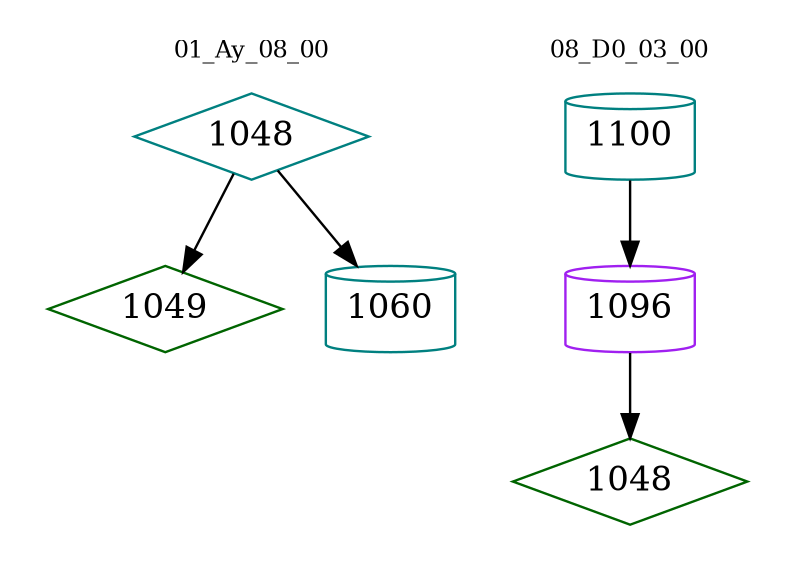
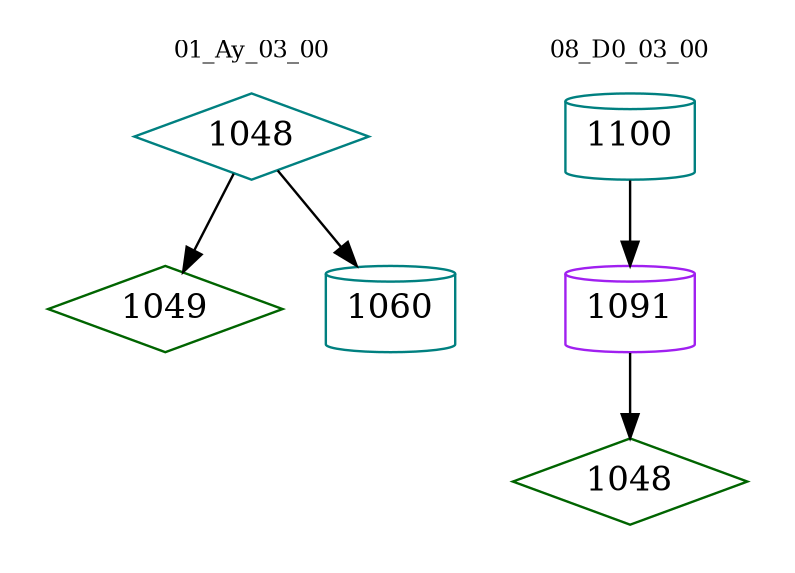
cluster "01_Ay_08_00": label "01_Ay_08_00" -> "01_Ay_03_00"
node "1096": label "1096" -> "1091"
